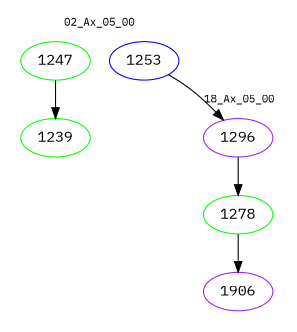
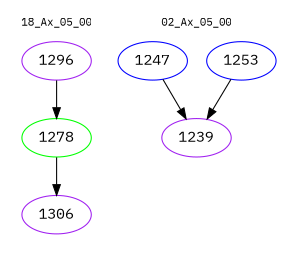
node "1247": color green -> blue
edge "1253" -> "1296": now "1253" -> "1239"
node "1239": color green -> purple
node "1906": label "1906" -> "1306"
